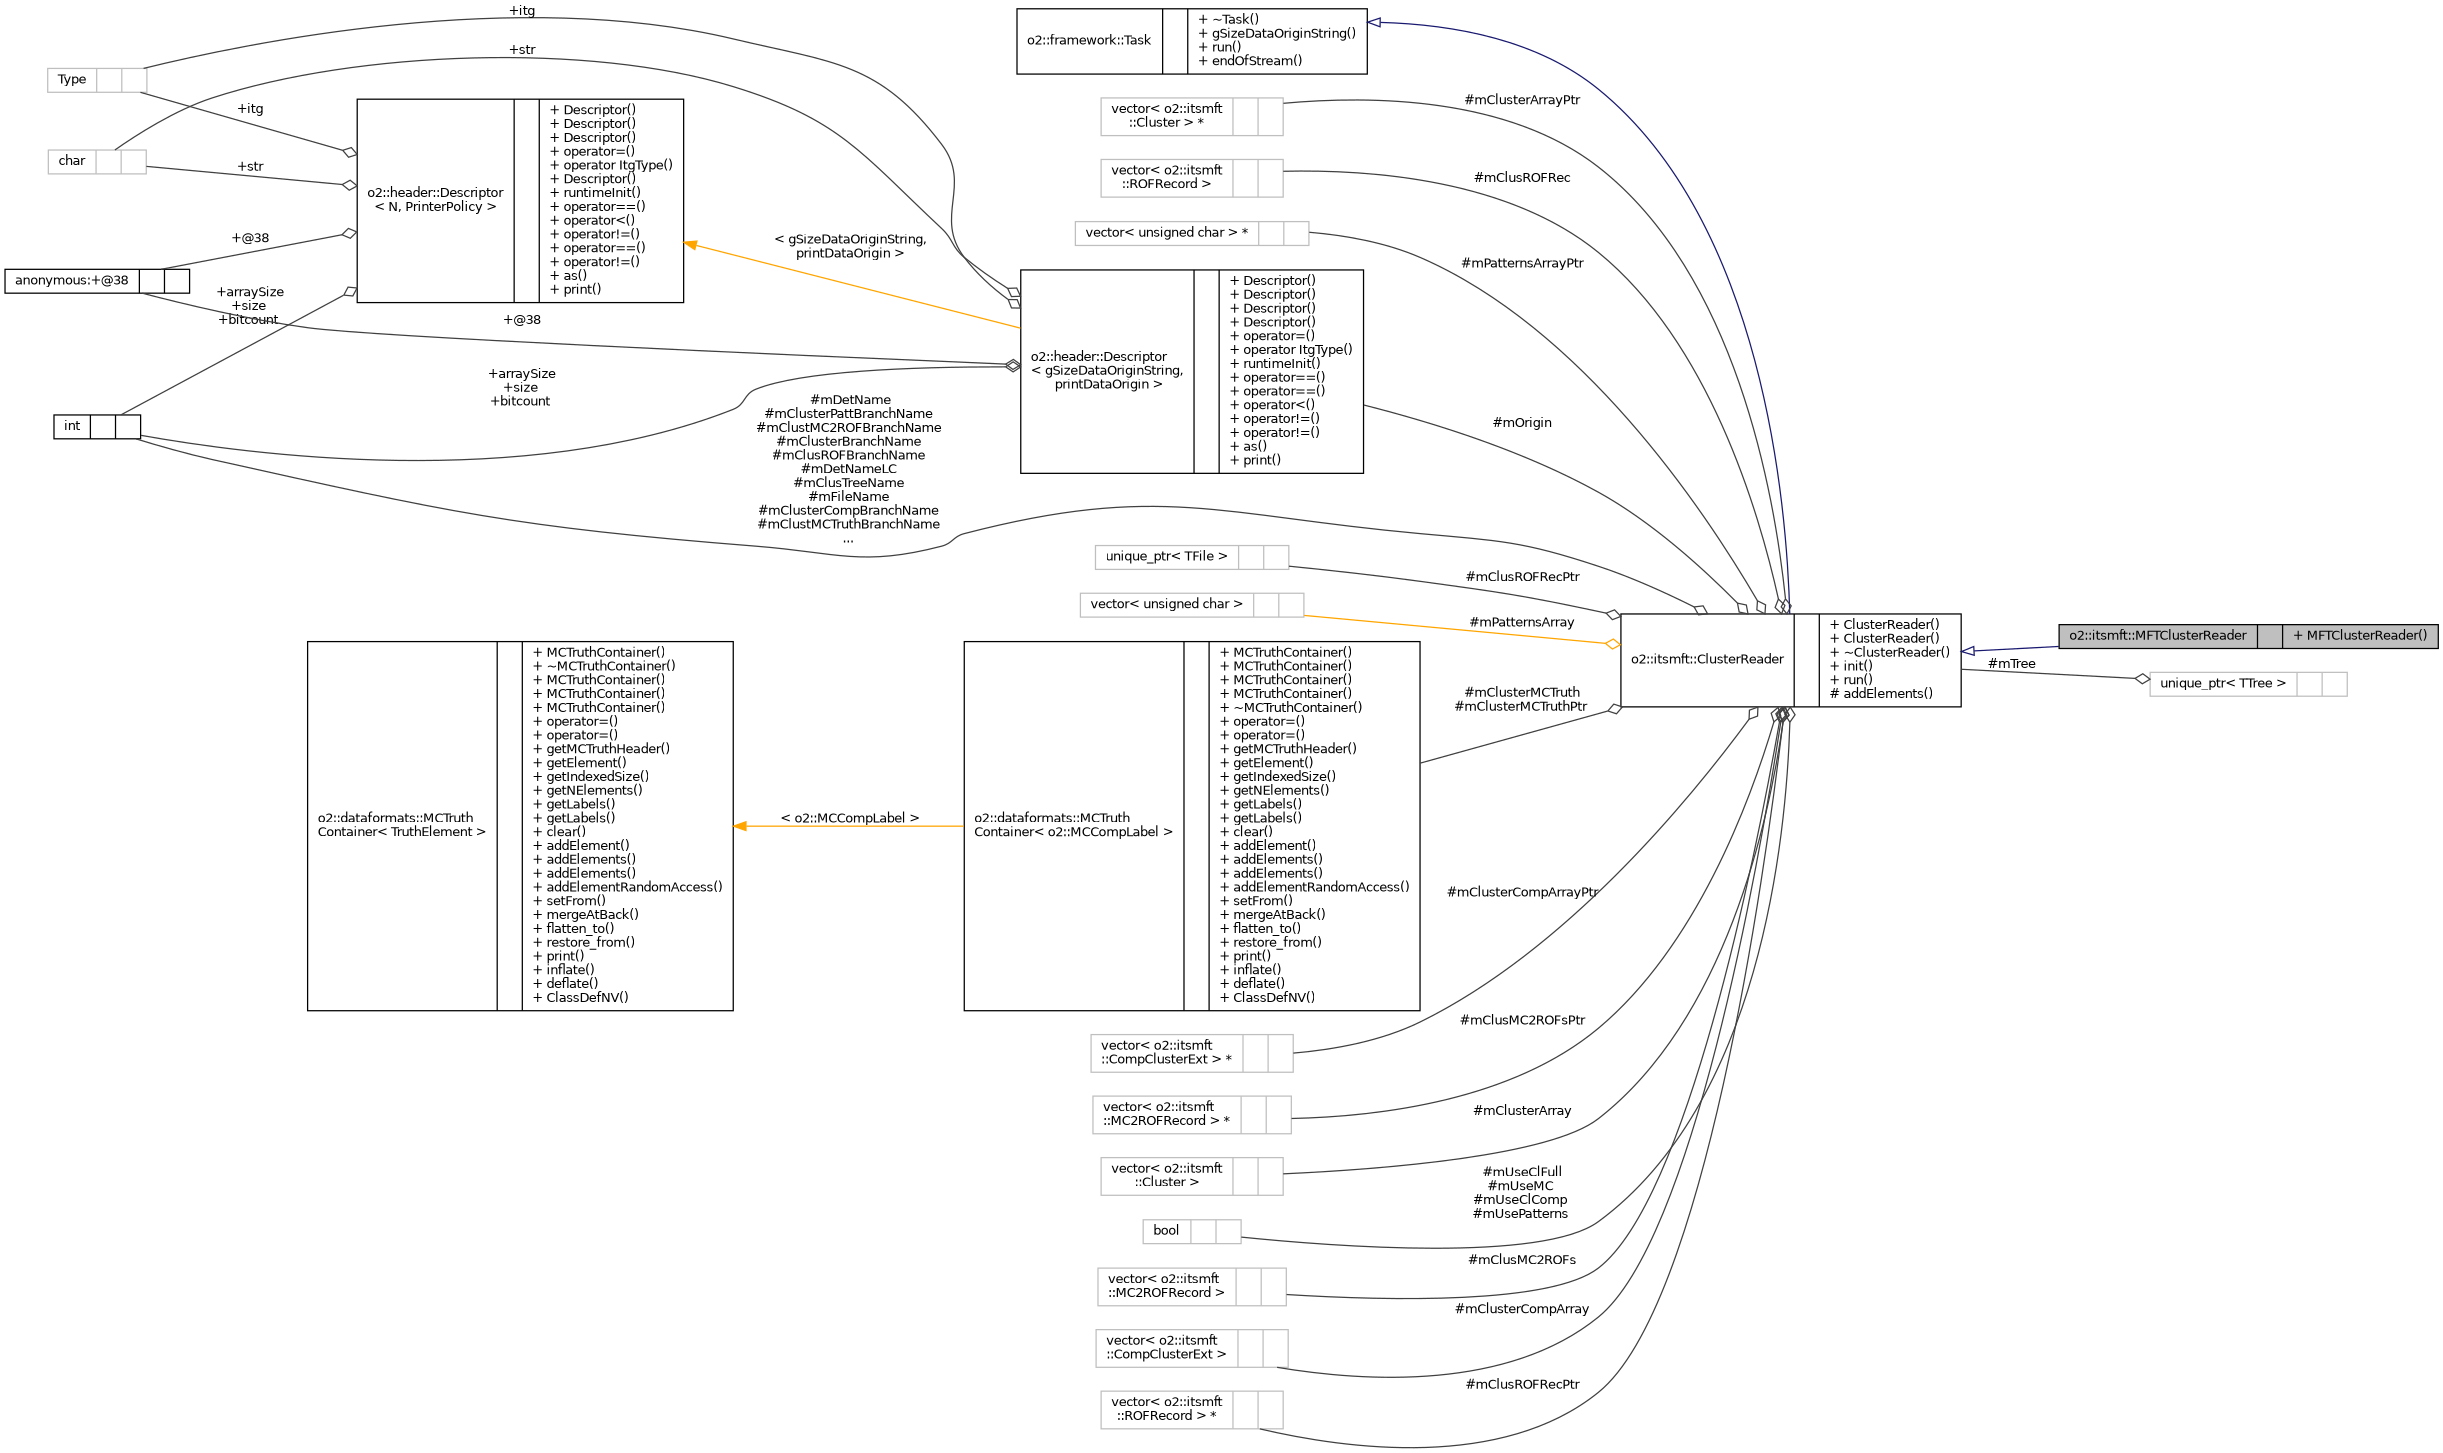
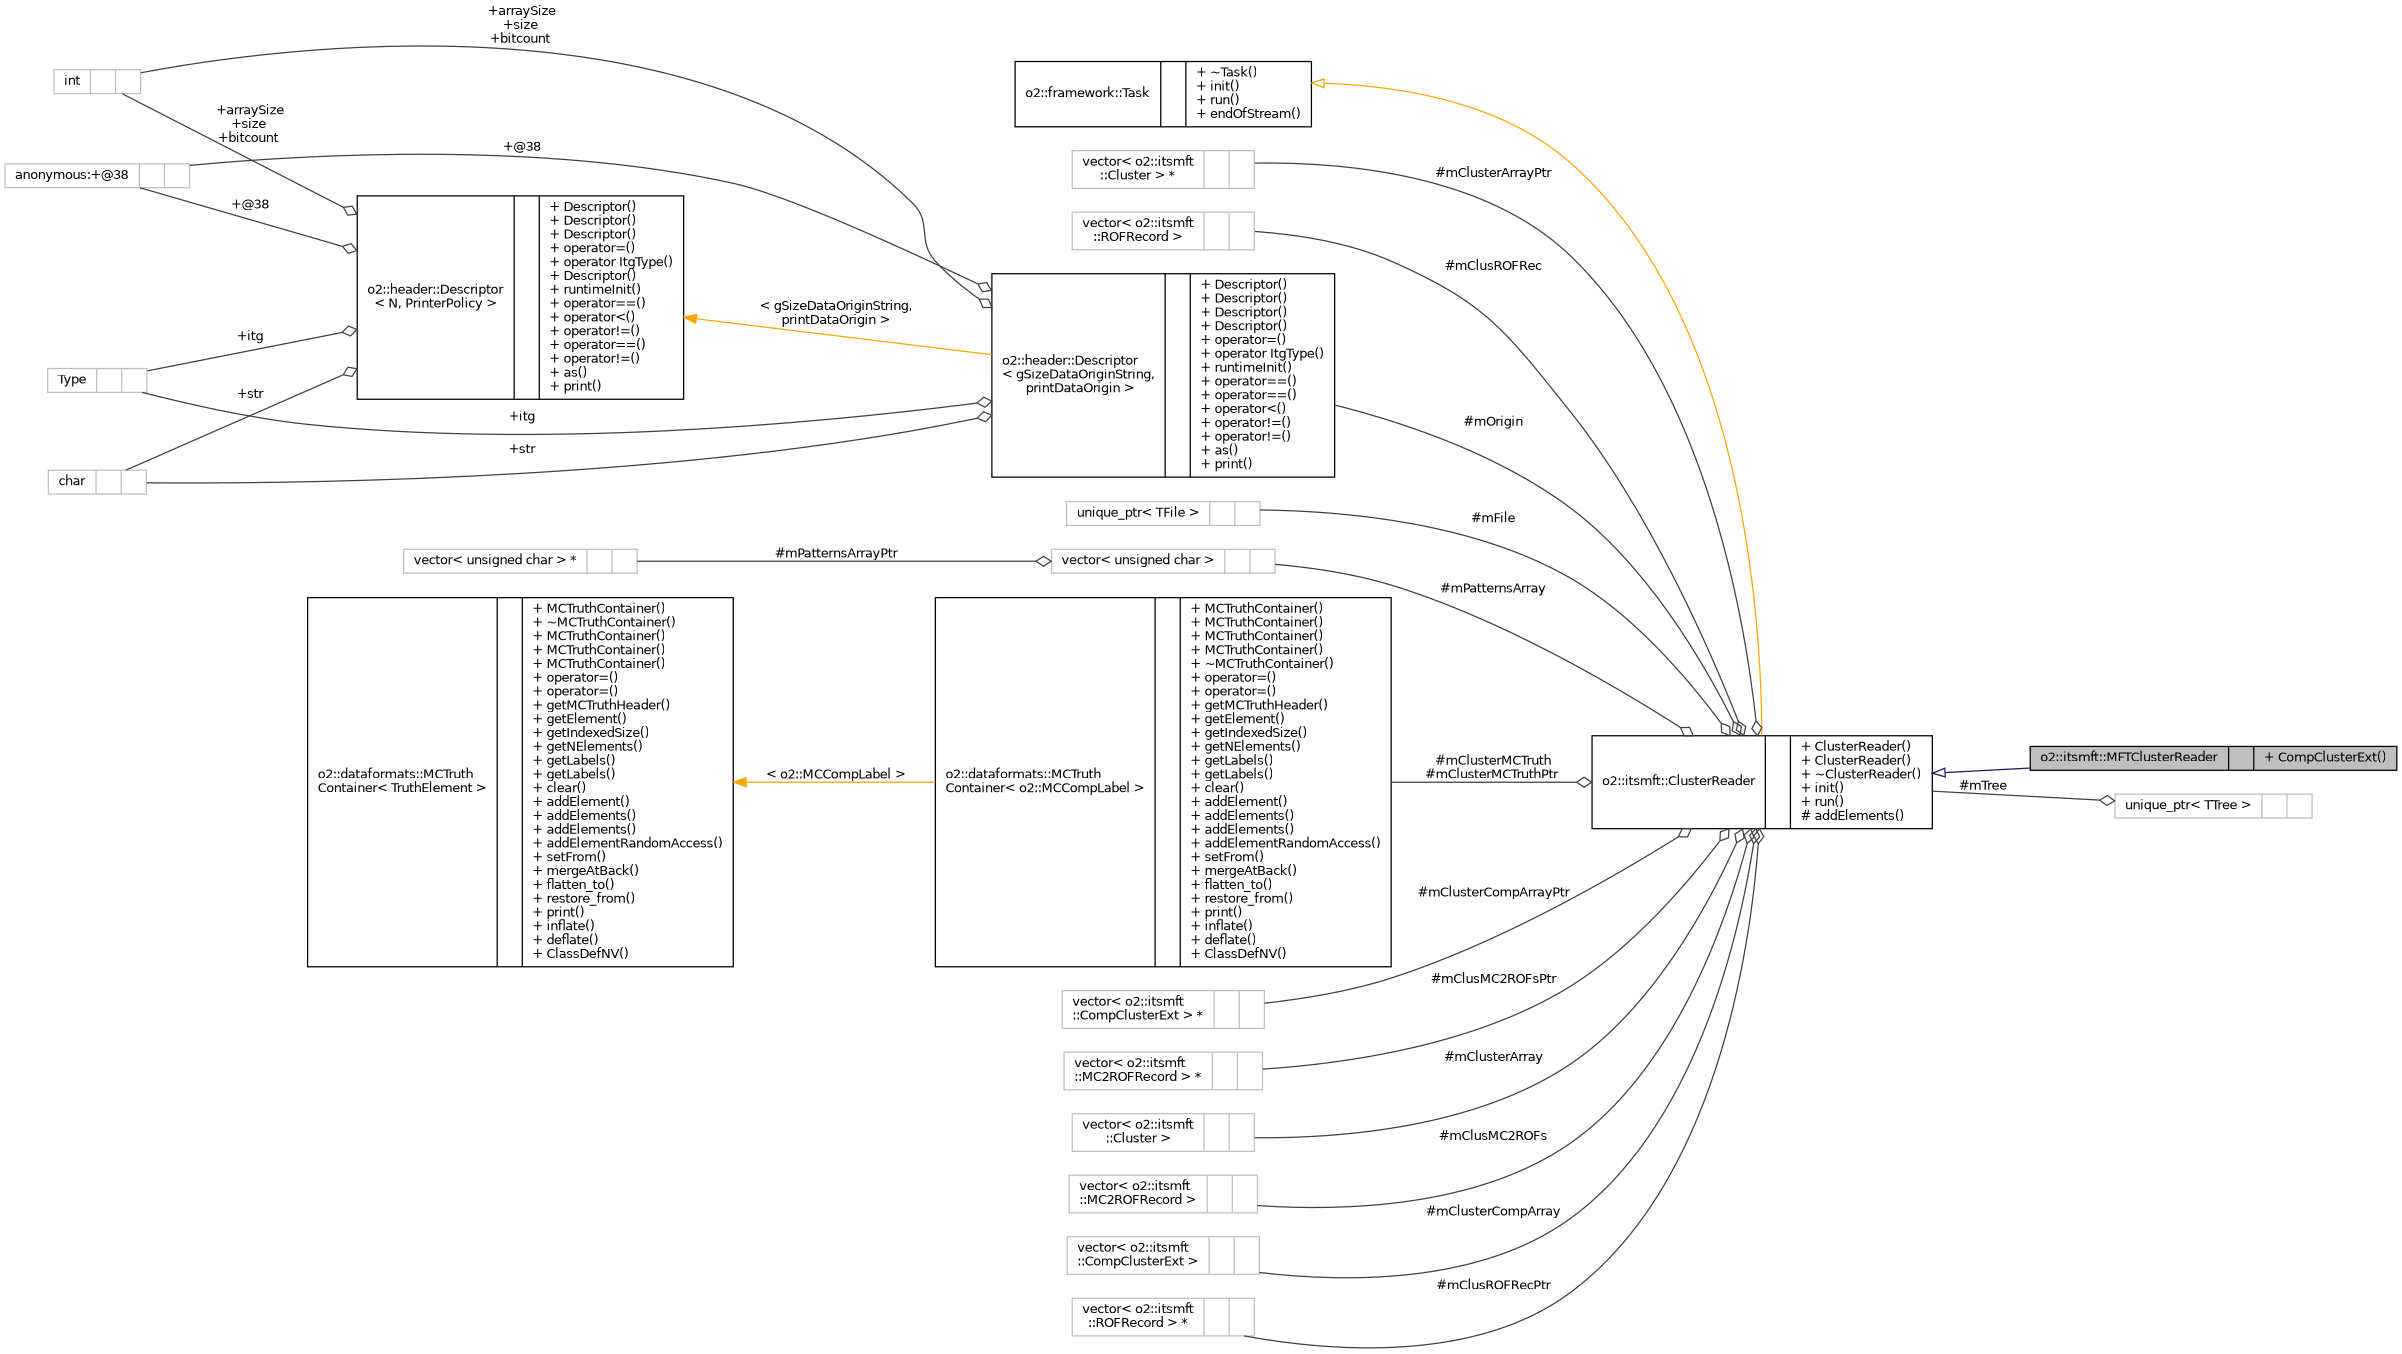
node "o2::framework::Task": text "+ gSizeDataOriginString()" -> "+ init()"
edge "o2::itsmft::ClusterReader" -> "o2::framework::Task": color midnightblue -> orange
node "anonymous:+@38": color black -> grey75
edge "vector< unsigned char > *" -> "o2::itsmft::ClusterReader": now "vector< unsigned char > *" -> "vector< unsigned char >"
node "int": color black -> grey75
edge "int" -> "o2::itsmft::ClusterReader": removed, label "#mDetName #mClusterPattBranchName #mClustMC2ROFBranchName #mClusterBranchName #mClusROFBranchName #mDetNameLC #mClusTreeName #mFileName #mClusterCompBranchName #mClustMCTruthBranchName ..."
edge "unique_ptr< TFile >" -> "o2::itsmft::ClusterReader": label " #mClusROFRecPtr" -> " #mFile"
edge "vector< unsigned char >" -> "o2::itsmft::ClusterReader": color orange -> grey25
node "o2::itsmft::MFTClusterReader": text "+ MFTClusterReader()" -> "+ CompClusterExt()"
node "bool": removed
